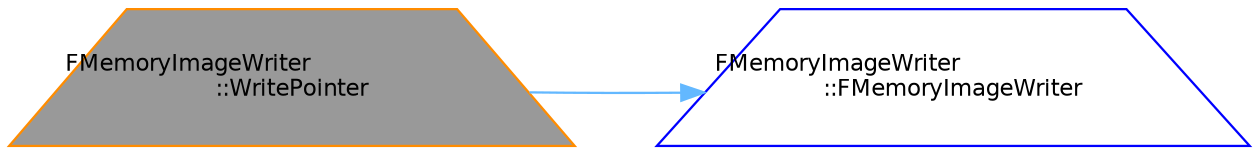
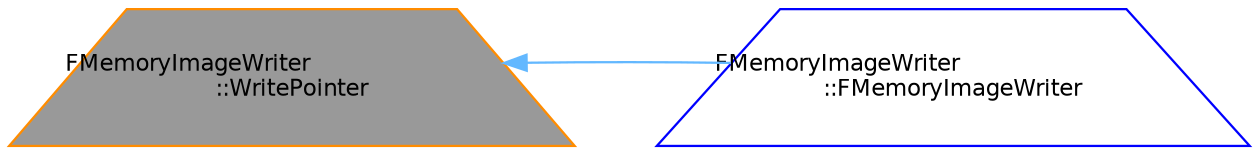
edge "FMemoryImageWriter ::WritePointer" -> "FMemoryImageWriter ::FMemoryImageWriter": reversed
